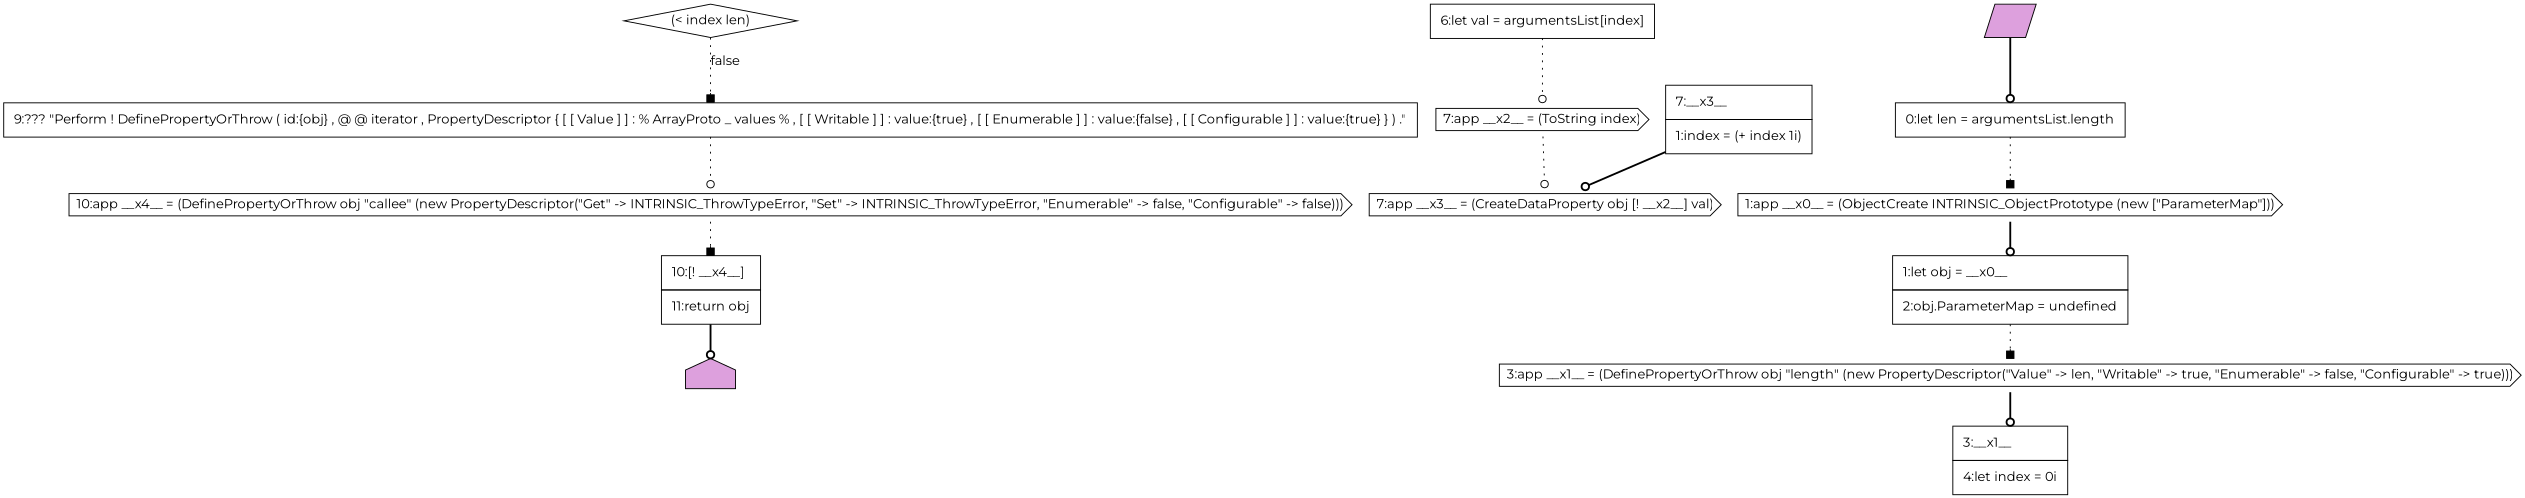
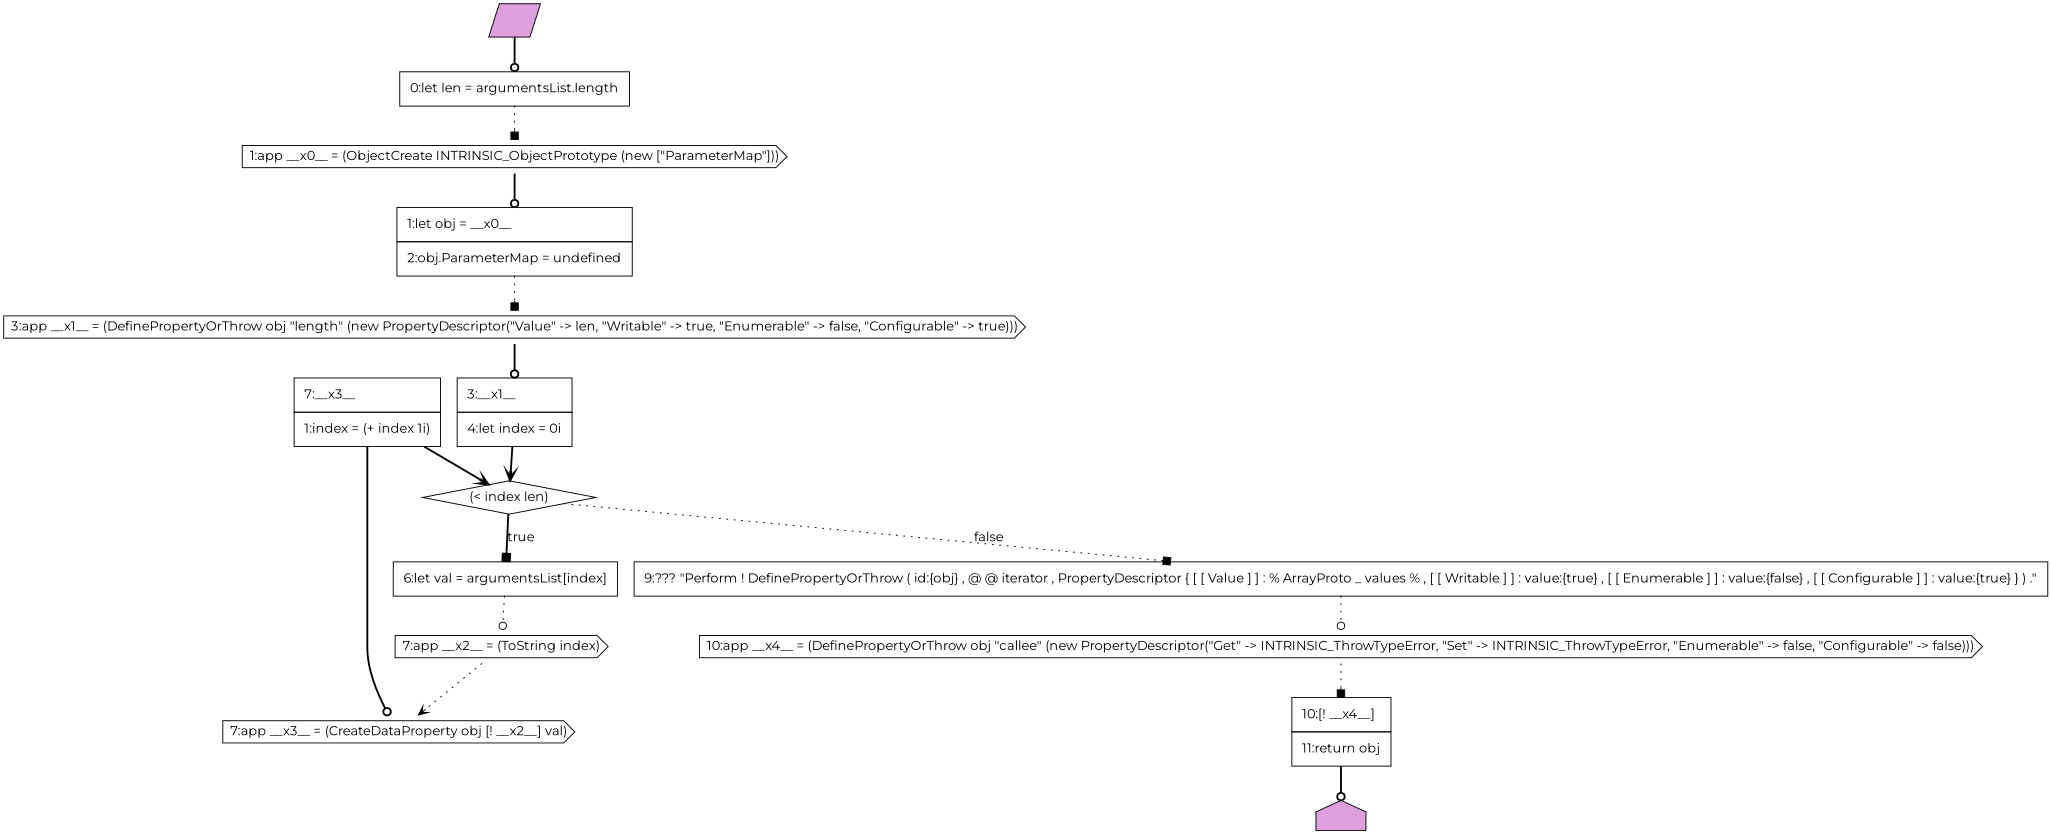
edge "7:app __x2__ = (ToString index)" -> "7:app __x3__ = (CreateDataProperty obj [! __x2__] val)": arrowhead odot -> vee
edge "3:__x1__" -> "(< index len)": added
edge "7:__x3__" -> "(< index len)": added
edge "(< index len)" -> "6:let val = argumentsList[index]": added, label "true"
